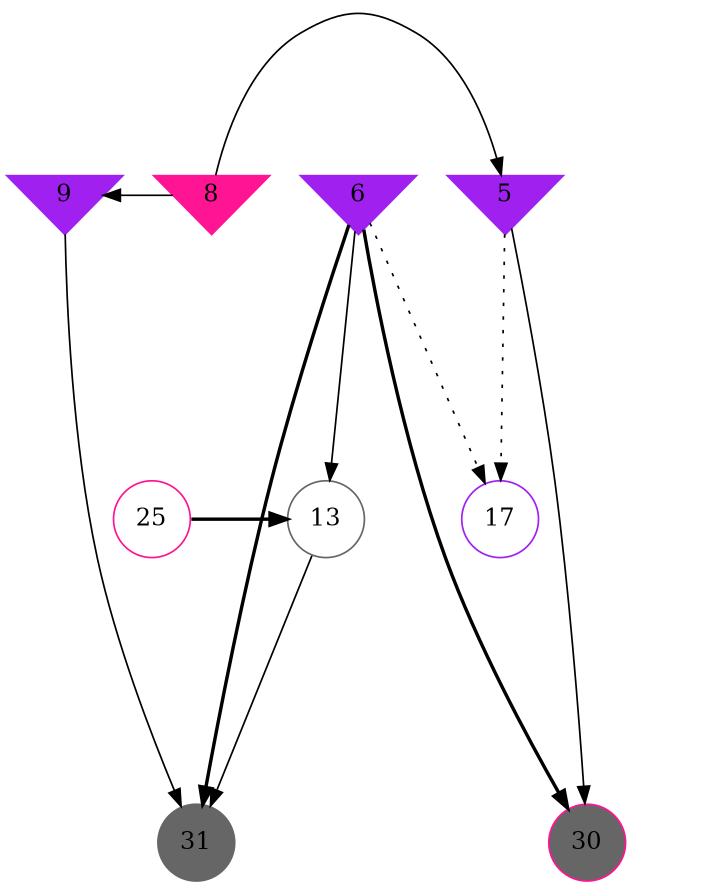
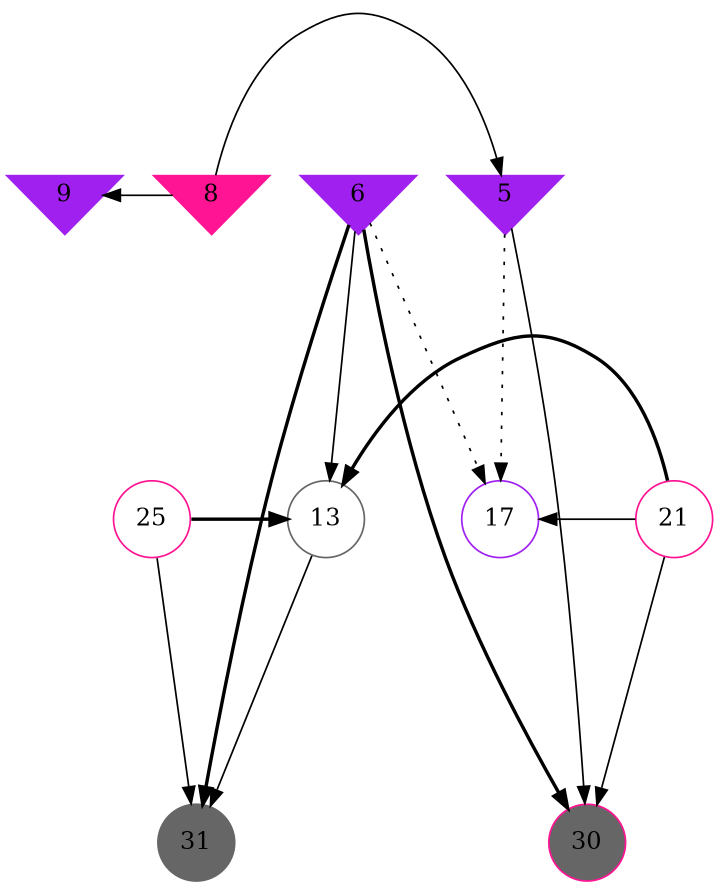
edge "9" -> "31": now "25" -> "31"
node "21": added
